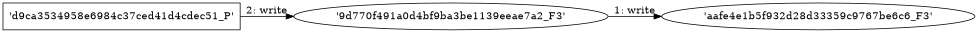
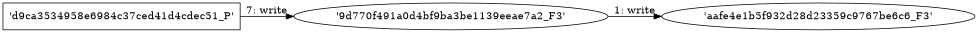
edge "'d9ca3534958e6984c37ced41d4cdec51_P'" -> "'9d770f491a0d4bf9ba3be1139eeae7a2_F3'": label "2: write" -> "7: write"
node "'aafe4e1b5f932d28d33359c9767be6c6_F3'": label "'aafe4e1b5f932d28d33359c9767be6c6_F3'" -> "'aafe4e1b5f932d28d23359c9767be6c6_F3'"
